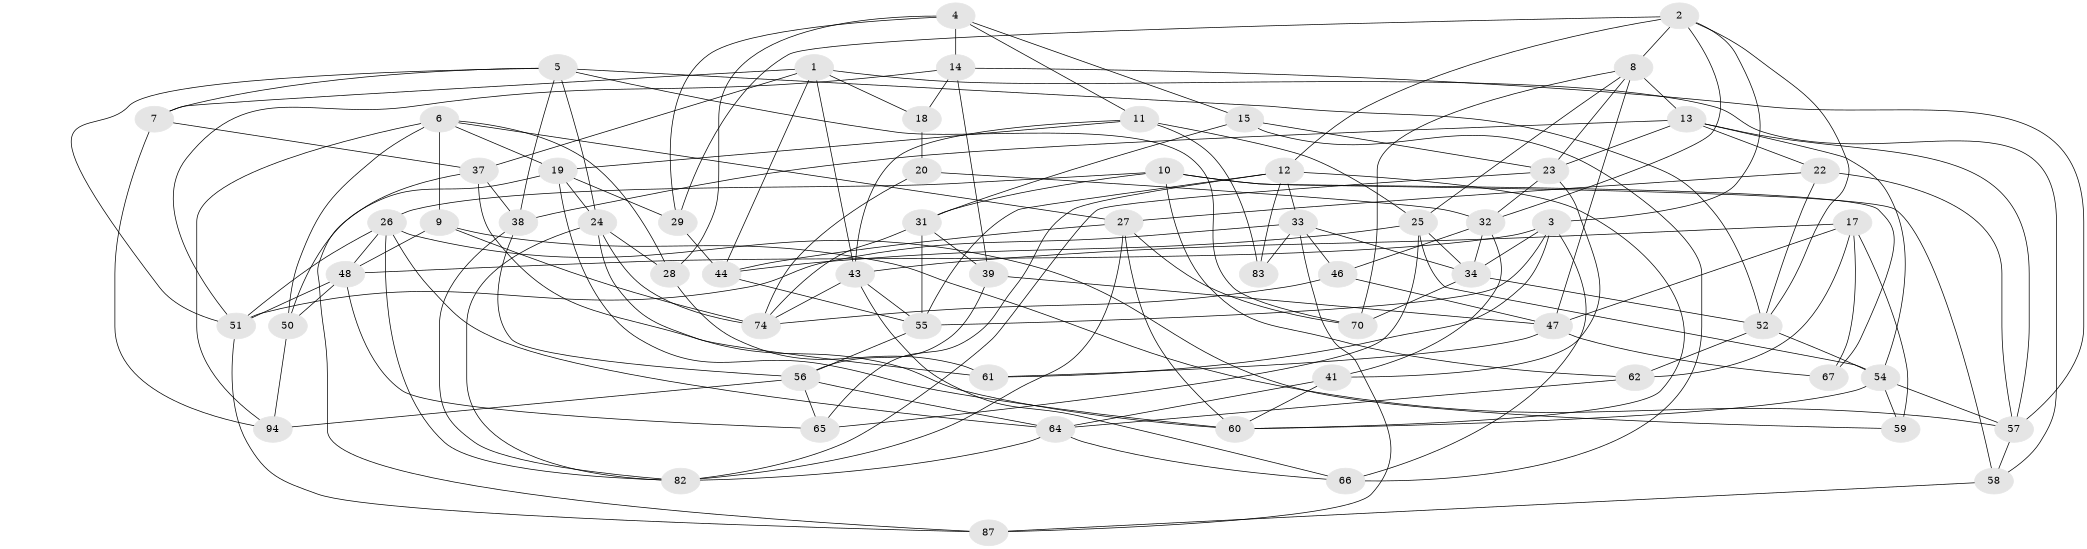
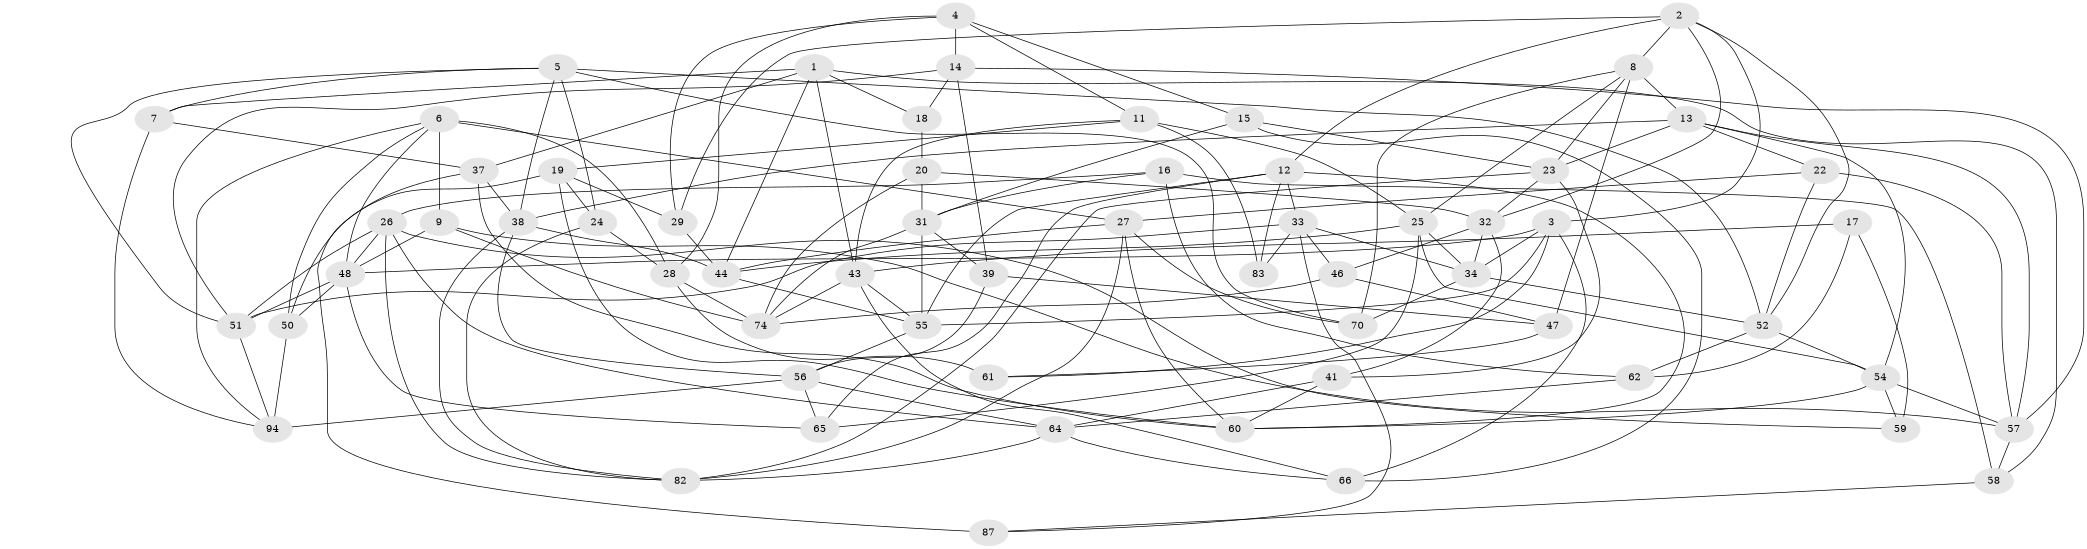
edge "6" -- "19": now "6" -- "48"
node "10": label "10" -> "16"
edge "20" -- "31": added
edge "38" -- "44": added
edge "17" -- "47": removed
edge "24" -- "74": now "28" -- "74"
edge "24" -- "61": removed
node "67": removed
edge "51" -- "87": now "51" -- "94"
